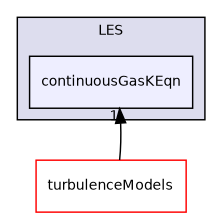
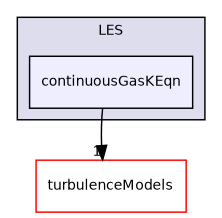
edge "turbulenceModels" -> "continuousGasKEqn": reversed
